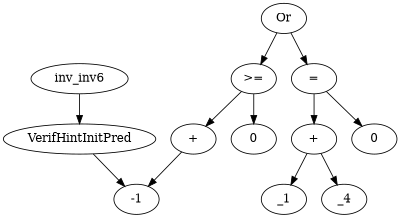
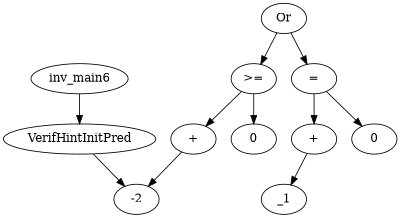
node "inv_inv6": label "inv_inv6" -> "inv_main6"
node "-1": label "-1" -> "-2"
node "_4": removed
